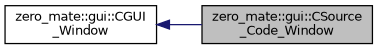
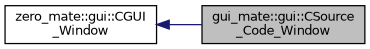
node "zero_mate::gui::CSource _Code_Window": label "zero_mate::gui::CSource _Code_Window" -> "gui_mate::gui::CSource _Code_Window"
